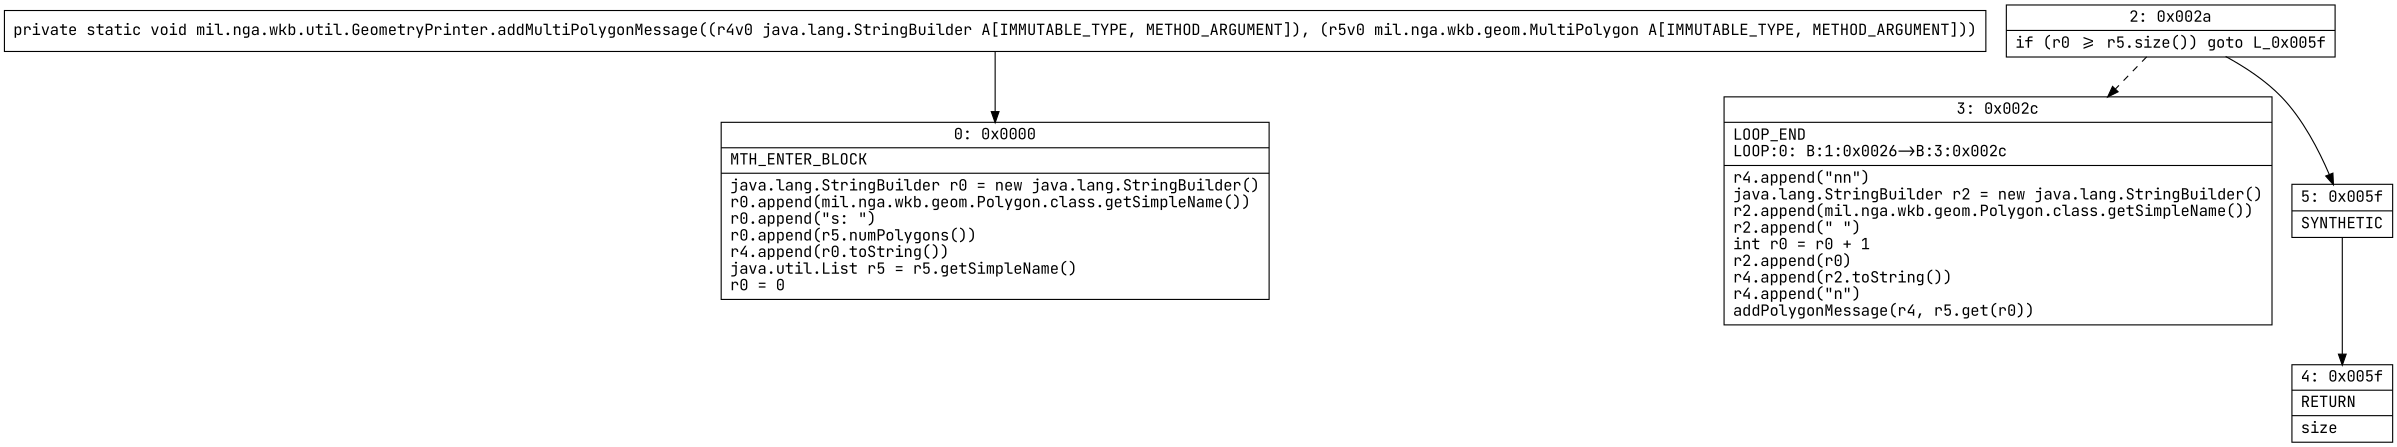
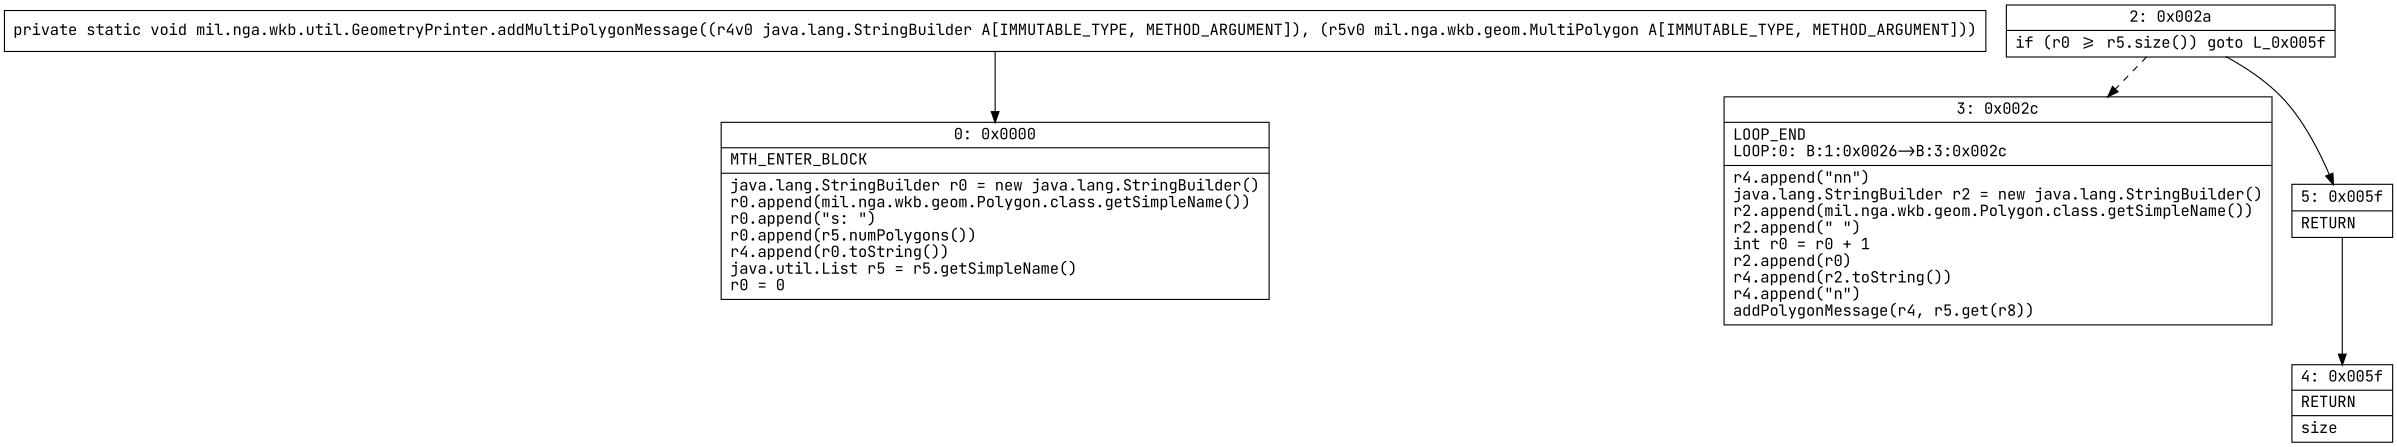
node "5: 0x005f": text "SYNTHETIC" -> "RETURN"
node "3: 0x002c": text "addPolygonMessage(r4, r5.get(r0))" -> "addPolygonMessage(r4, r5.get(r8))"
